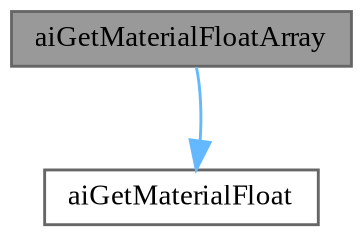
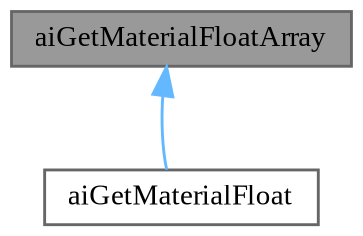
edge "aiGetMaterialFloatArray" -> "aiGetMaterialFloat": reversed
